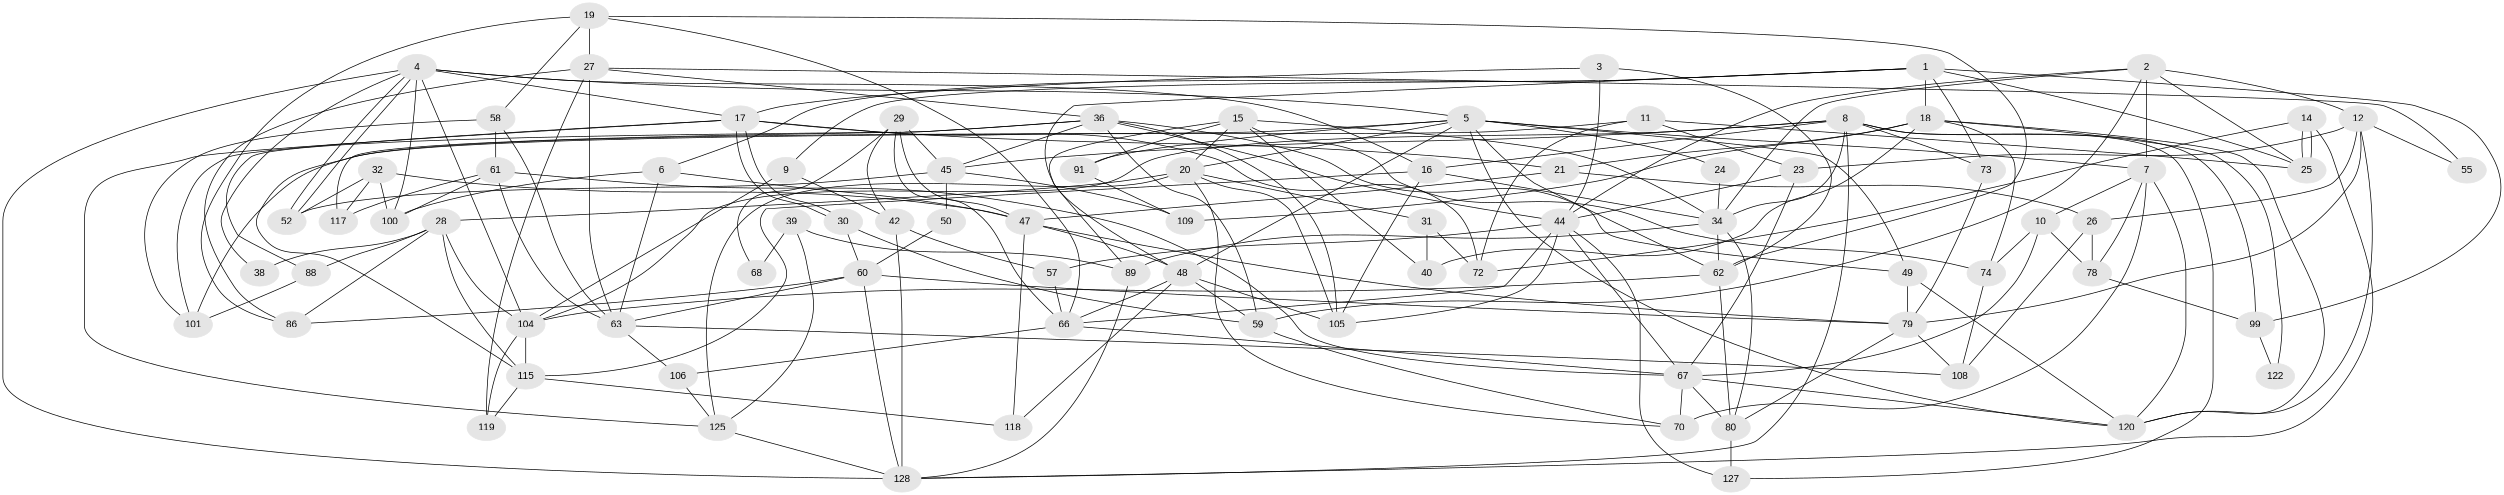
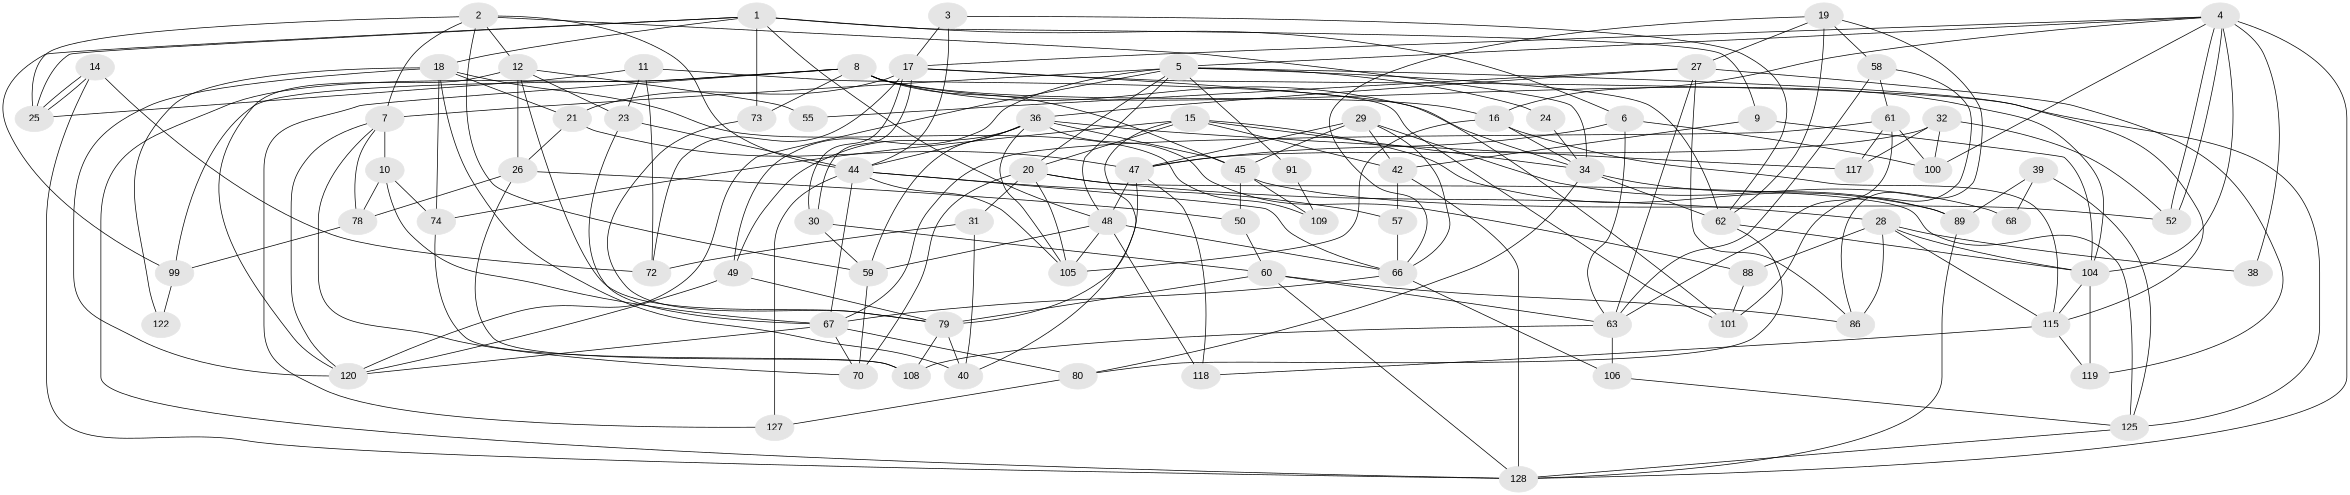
edge "15" -- "91": now "15" -- "42"
edge "26" -- "50": added
edge "79" -- "80": now "79" -- "40"
